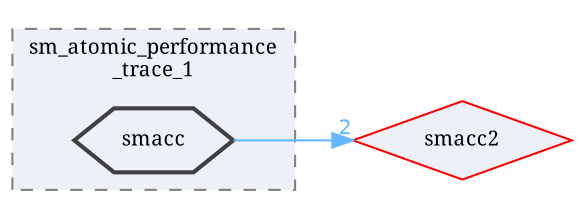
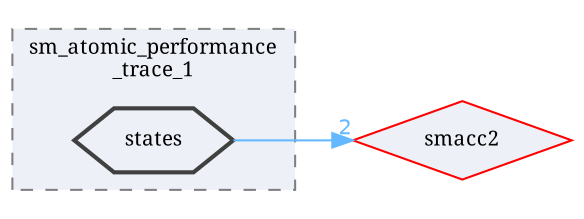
node "smacc": label "smacc" -> "states"
